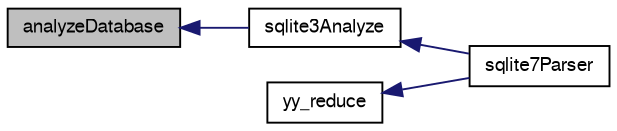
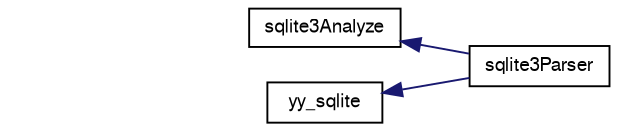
node "analyzeDatabase": removed
node "sqlite7Parser": label "sqlite7Parser" -> "sqlite3Parser"
node "yy_reduce": label "yy_reduce" -> "yy_sqlite"
